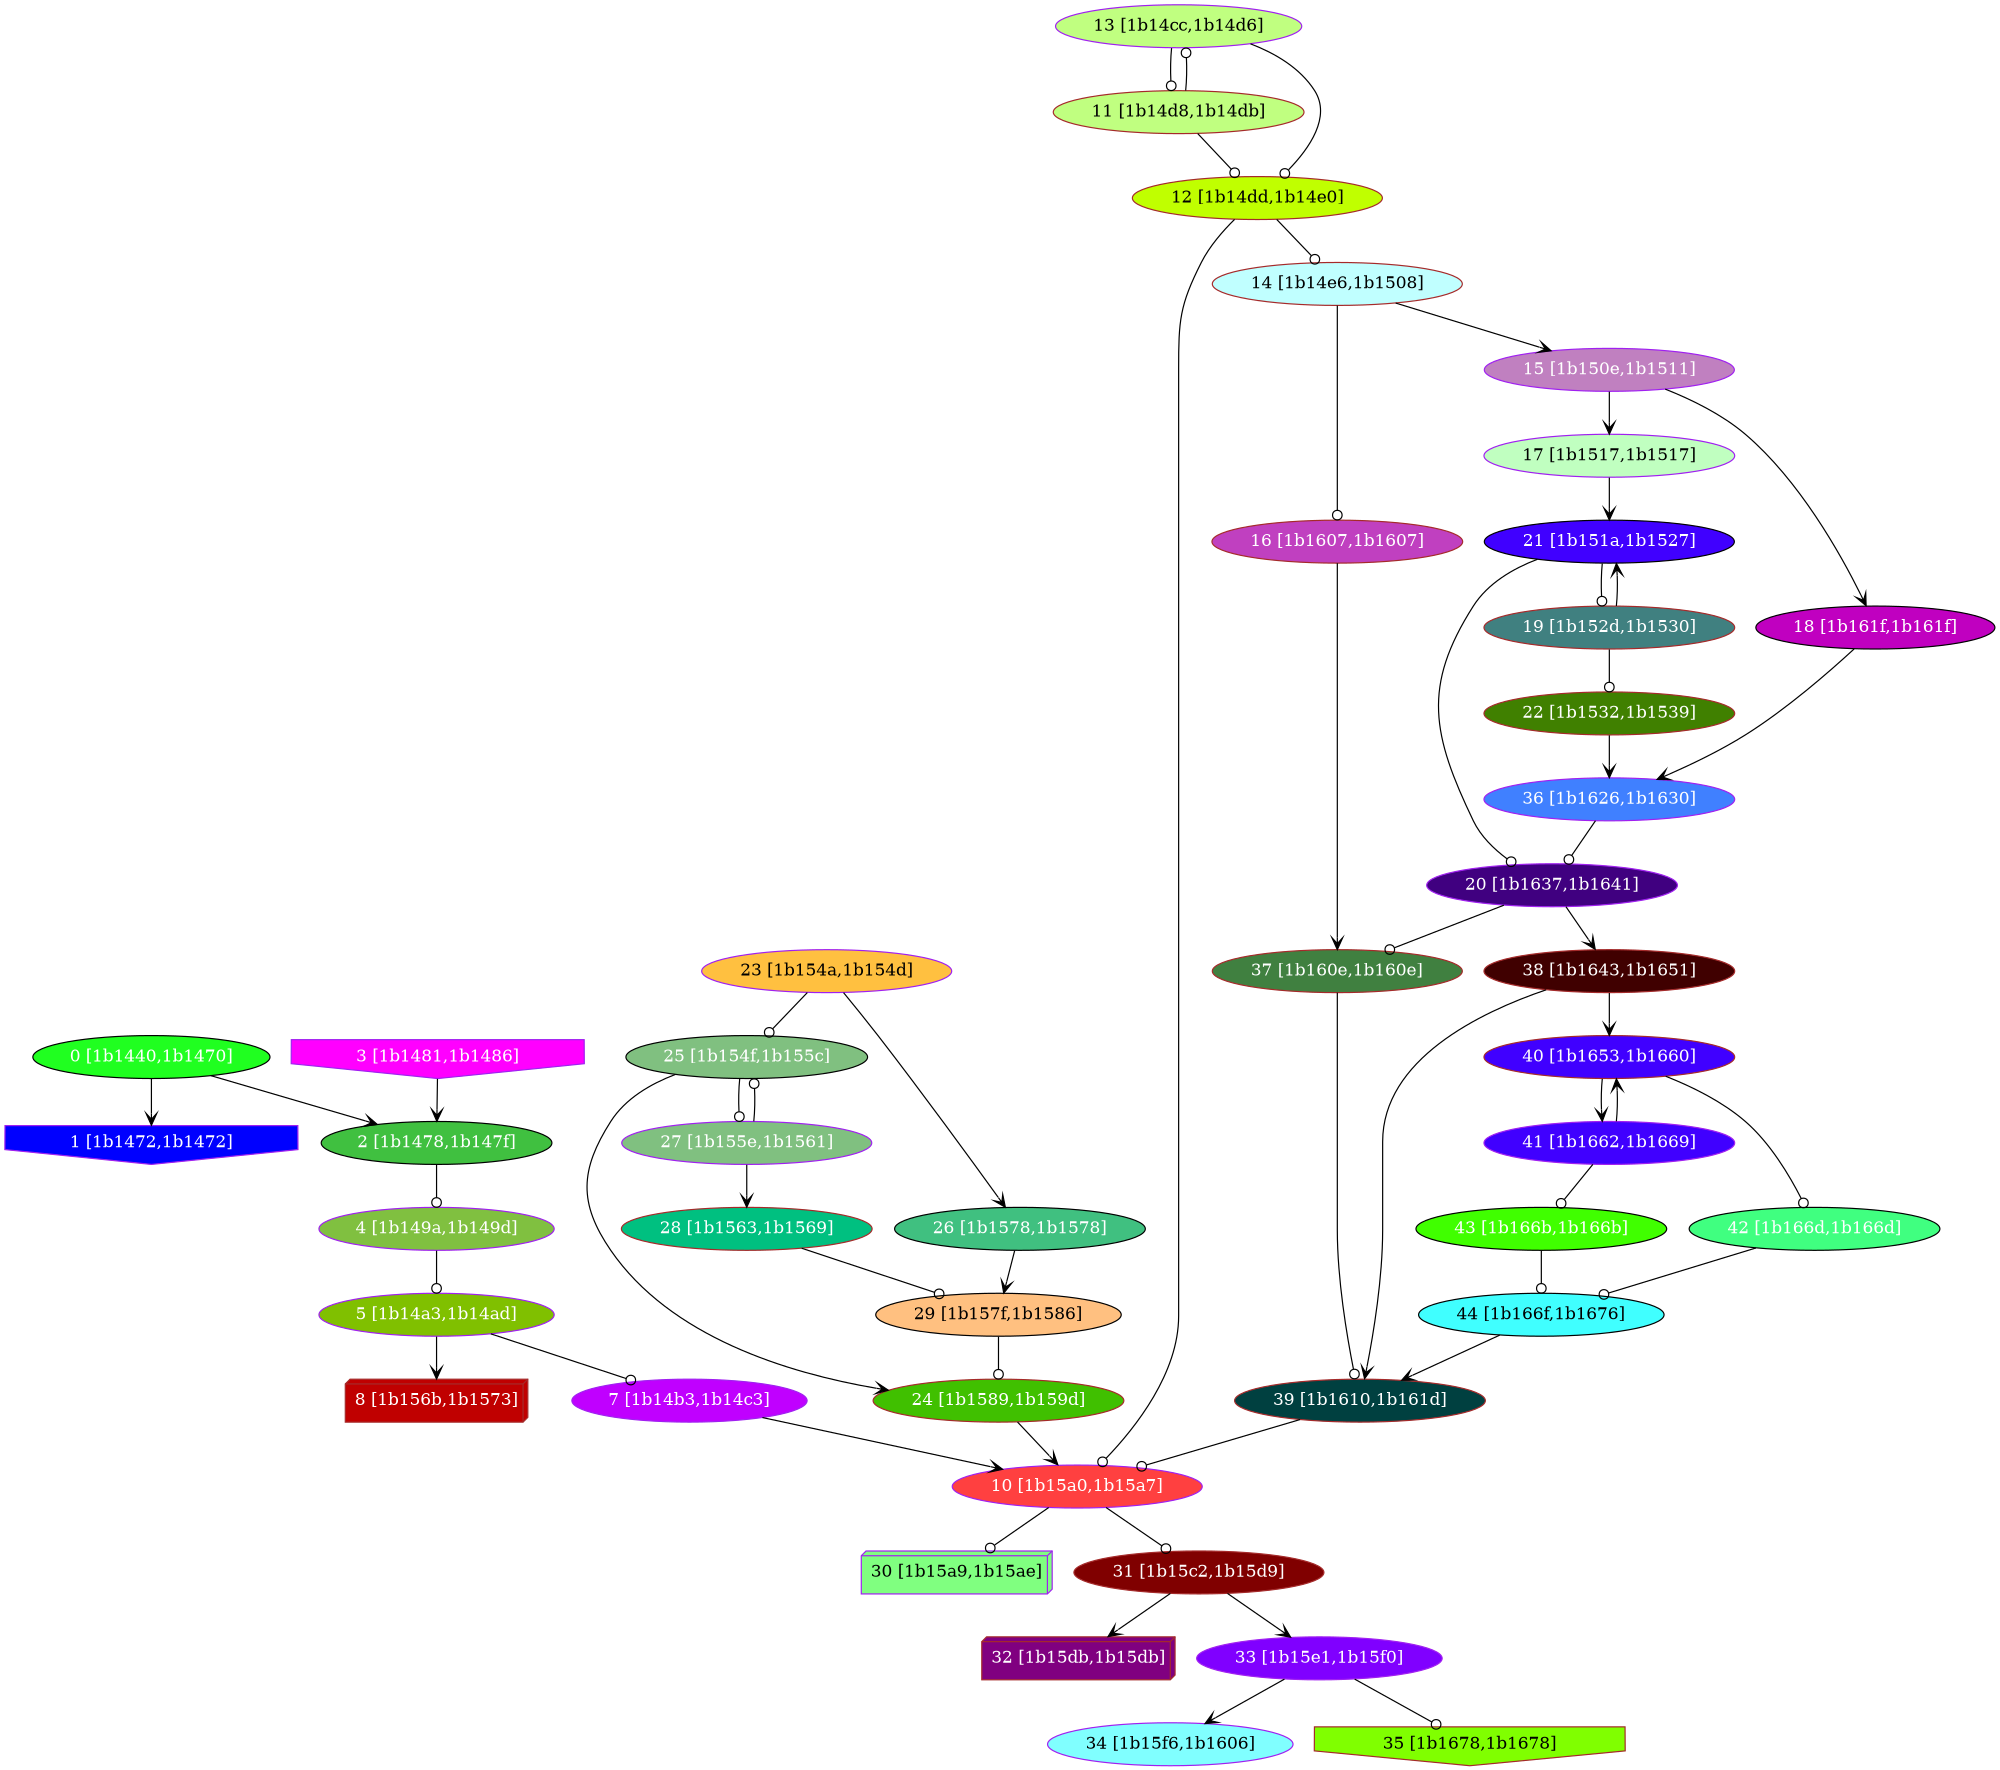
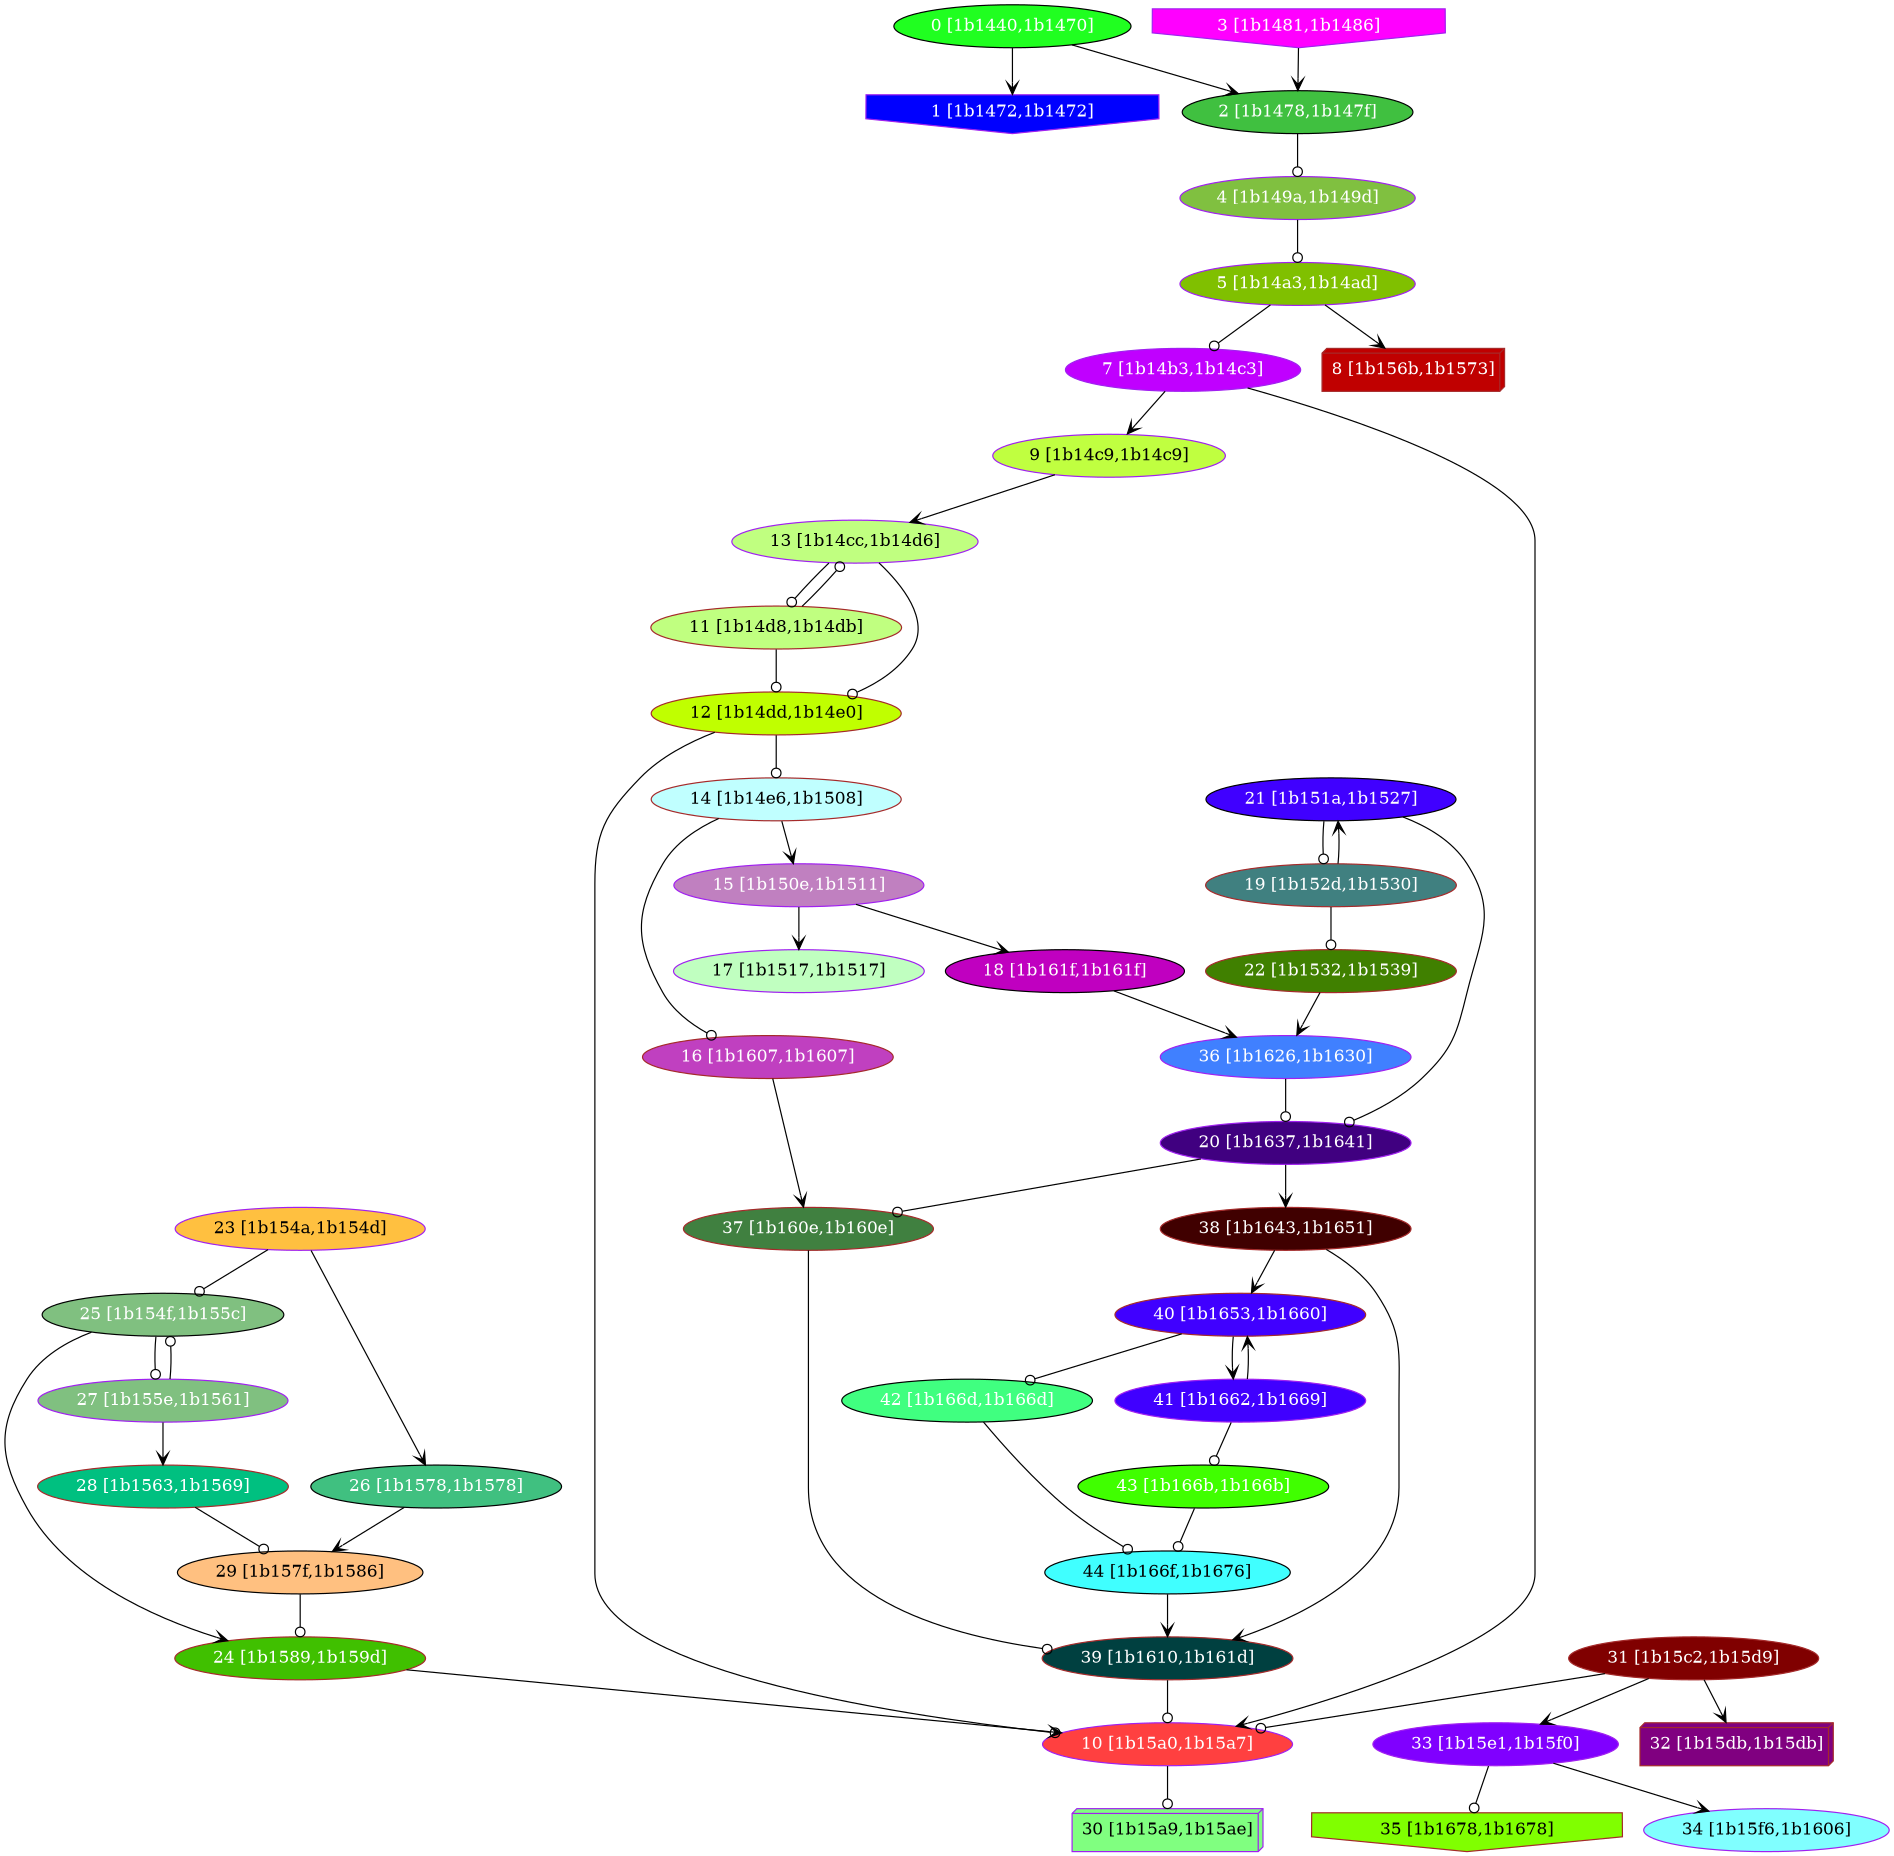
node "9 [1b14c9,1b14c9]": added
edge "17 [1b1517,1b1517]" -> "21 [1b151a,1b1527]": removed
edge "10 [1b15a0,1b15a7]" -> "31 [1b15c2,1b15d9]": reversed
